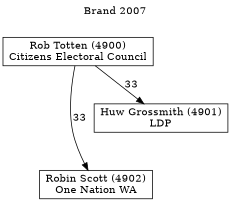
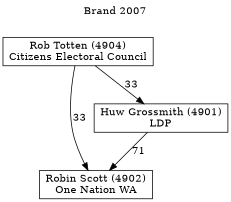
node "Rob Totten (4900) Citizens Electoral Council": label "Rob Totten (4900) Citizens Electoral Council" -> "Rob Totten (4904) Citizens Electoral Council"
edge "Huw Grossmith (4901) LDP" -> "Robin Scott (4902) One Nation WA": added, label "71"
